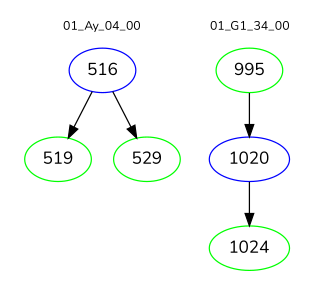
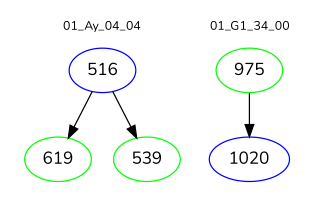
cluster "01_Ay_04_00": label "01_Ay_04_00" -> "01_Ay_04_04"
node "995": label "995" -> "975"
node "519": label "519" -> "619"
node "529": label "529" -> "539"
node "1024": removed
